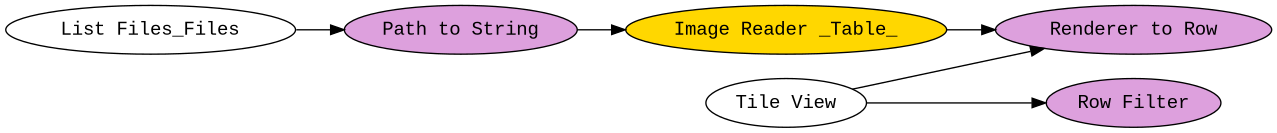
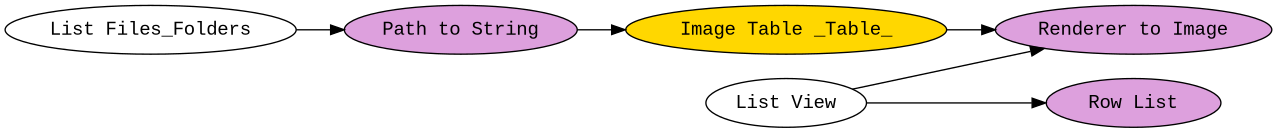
node "List Files_Files": label "List Files_Files" -> "List Files_Folders"
node "Image Reader _Table_": label "Image Reader _Table_" -> "Image Table _Table_"
node "Renderer to Row": label "Renderer to Row" -> "Renderer to Image"
node "Tile View": label "Tile View" -> "List View"
node "Row Filter": label "Row Filter" -> "Row List"
